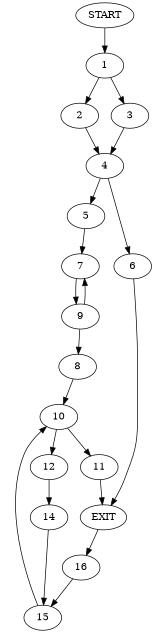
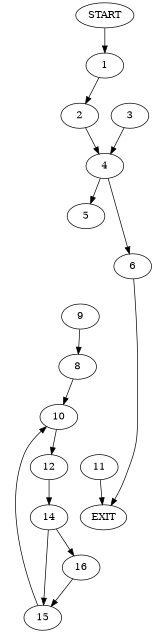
edge "1" -> "3": removed
node "7": removed
edge "10" -> "11": removed
edge "EXIT" -> "16": now "14" -> "16"
